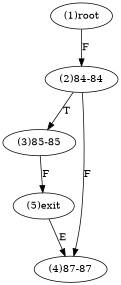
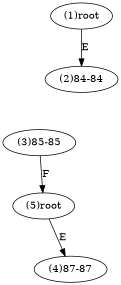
edge "(1)root" -> "(2)84-84": label "F" -> "E"
edge "(2)84-84" -> "(3)85-85": removed, label "T"
edge "(2)84-84" -> "(4)87-87": removed, label "F"
node "(5)exit": label "(5)exit" -> "(5)root"
